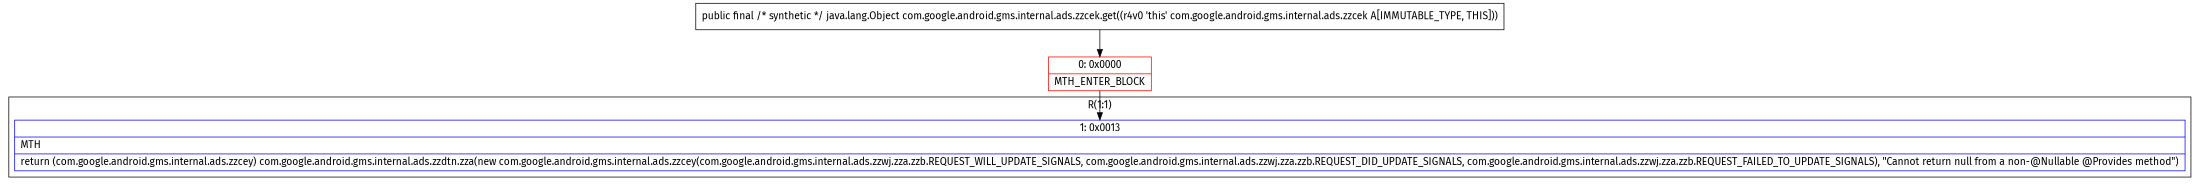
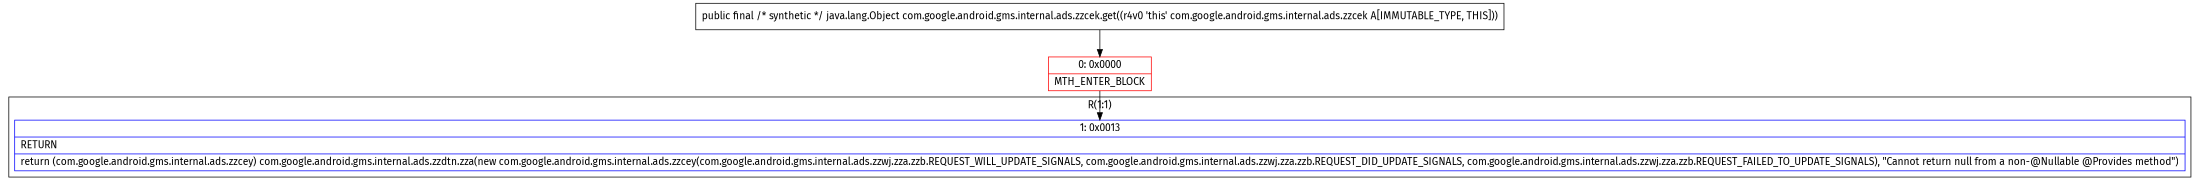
node "1: 0x0013": text "MTH" -> "RETURN"
